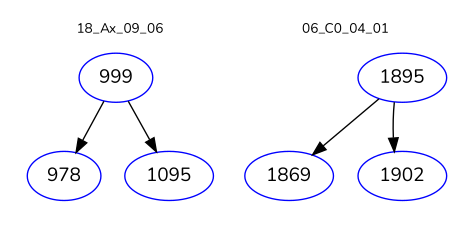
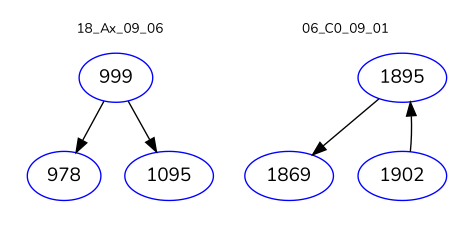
cluster "06_C0_04_01": label "06_C0_04_01" -> "06_C0_09_01"
edge "1895" -> "1902": reversed
